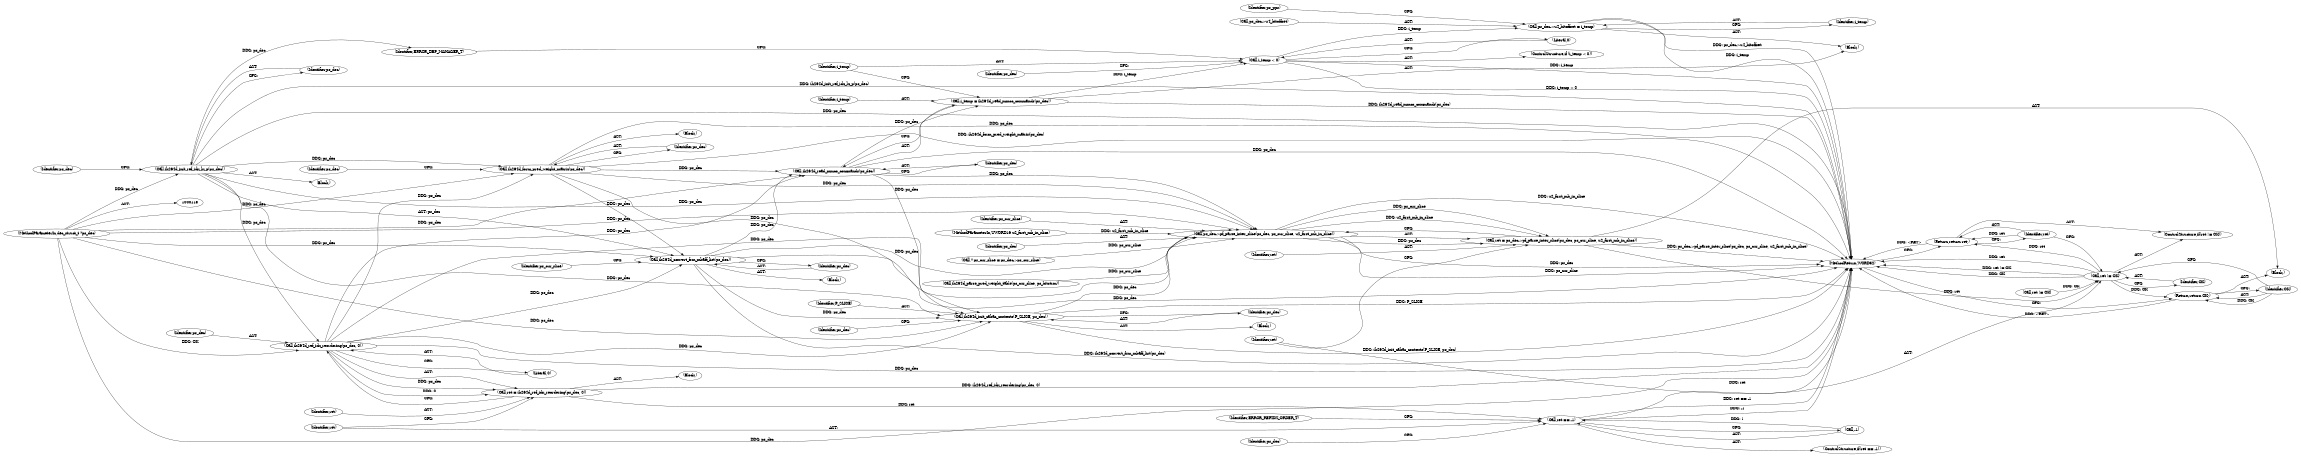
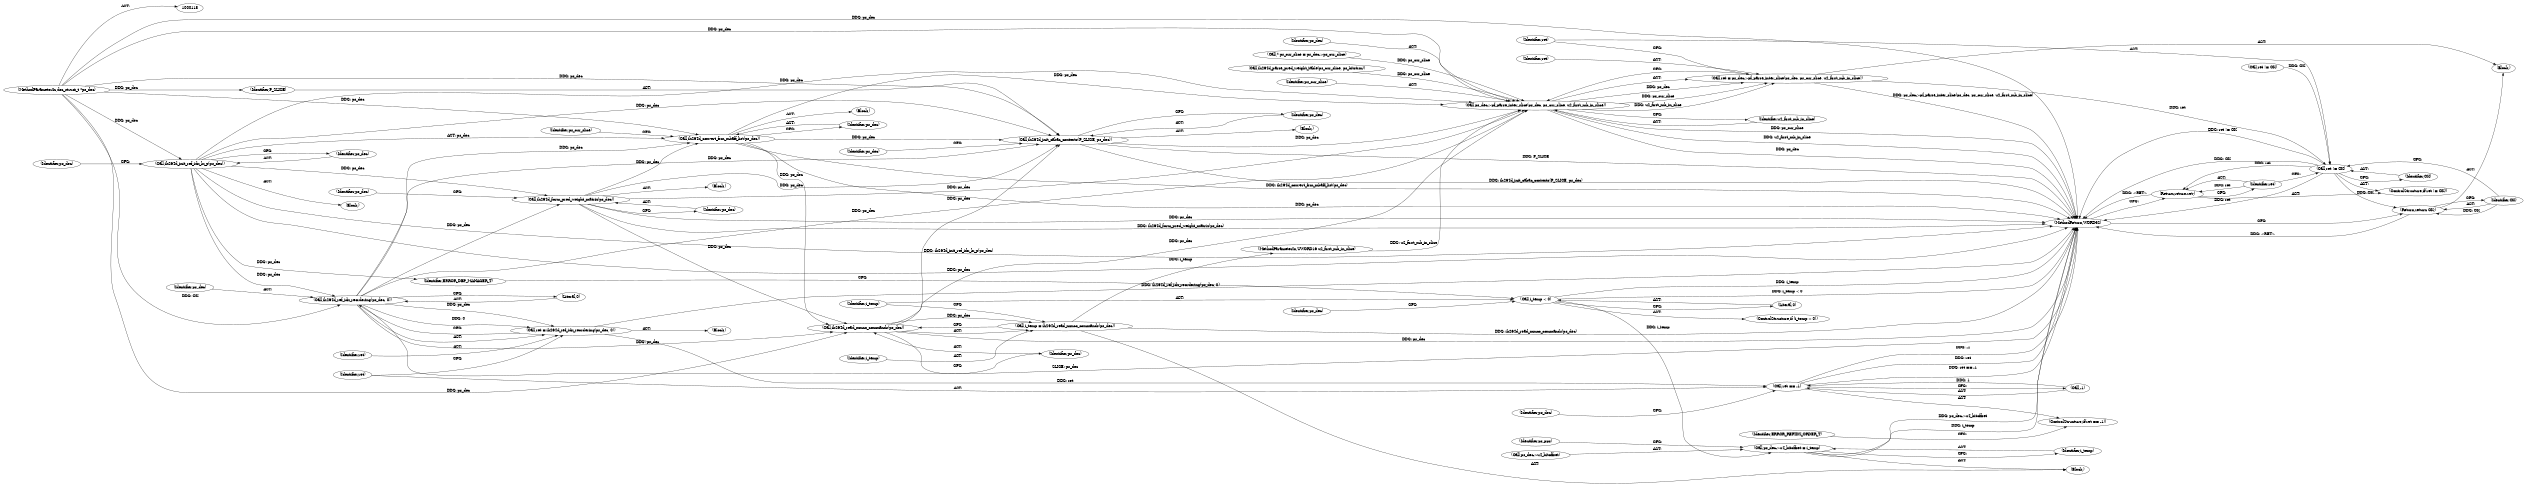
edge "(Call,i_temp = ih264d_read_mmco_commands(ps_dec))" -> "(Call,i_temp < 0)": now "(Call,i_temp = ih264d_read_mmco_commands(ps_dec))" -> "(MethodParameterIn,UWORD16 u2_first_mb_in_slice)"
node "(Identifier,u2_first_mb_in_slice)": added
edge "(MethodParameterIn,dec_struct_t *ps_dec)" -> "(Call,ih264d_form_pred_weight_matrix(ps_dec))": now "(MethodParameterIn,dec_struct_t *ps_dec)" -> "(Identifier,P_SLICE)"
edge "(Call,ih264d_ref_idx_reordering(ps_dec, 0))" -> "(MethodReturn,WORD32)": label "DDG: ps_dec" -> "SLICE: ps_dec"
edge "(Identifier,ERROR_REFIDX_ORDER_T)" -> "(Call,ret == -1)": now "(Identifier,ERROR_REFIDX_ORDER_T)" -> "(ControlStructure,if(ret == -1))"
